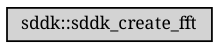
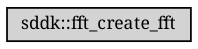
node "sddk::sddk_create_fft": label "sddk::sddk_create_fft" -> "sddk::fft_create_fft"
